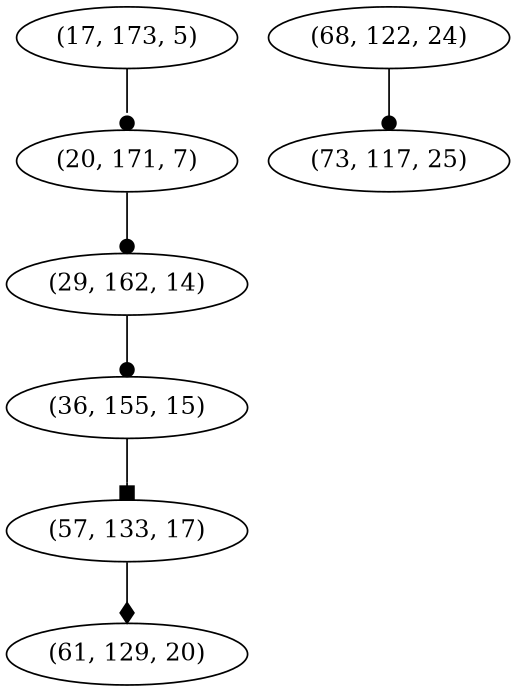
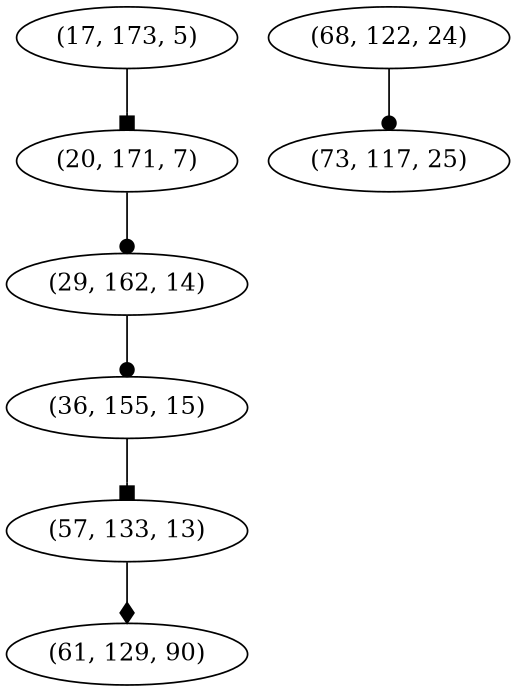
edge "(17, 173, 5)" -> "(20, 171, 7)": arrowhead dot -> box
node "(57, 133, 17)": label "(57, 133, 17)" -> "(57, 133, 13)"
node "(61, 129, 20)": label "(61, 129, 20)" -> "(61, 129, 90)"
